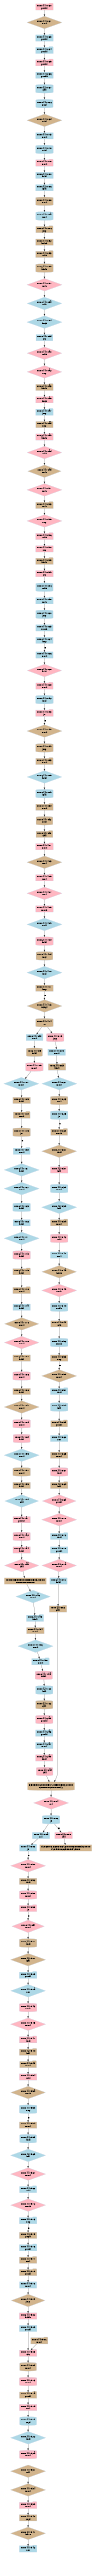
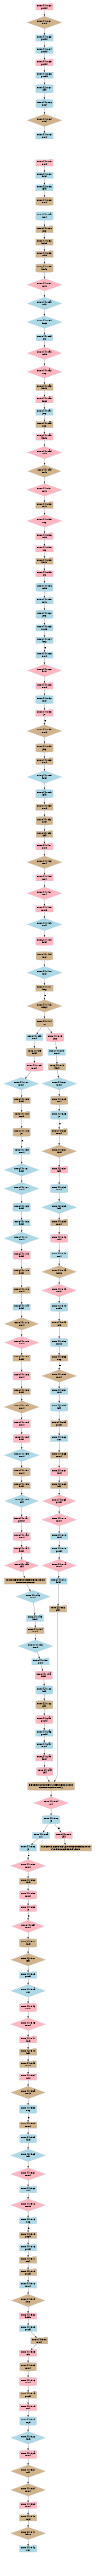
node "0x00447078 subl": removed
edge "0x00447088 movl" -> "0x0044708a xorl": removed
edge "0x0044740d addl" -> "0x0044740f incl": removed
node "0x0044786b addl": label "0x0044786b addl" -> "0x0044781b addl"
node "0x0044782f movb": label "0x0044782f movb" -> "0x0044782f movl"
edge "0x0044790b pushl" -> "0x0044790e clc": now "0x0044790b pushl" -> "0x0044790c movl"
edge "0x0044792a movl" -> "0x00447931 roll": added
